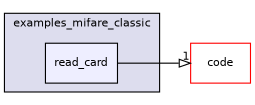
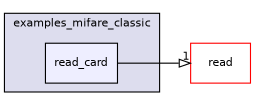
node "code": label "code" -> "read"
